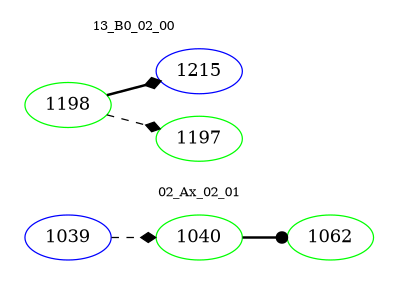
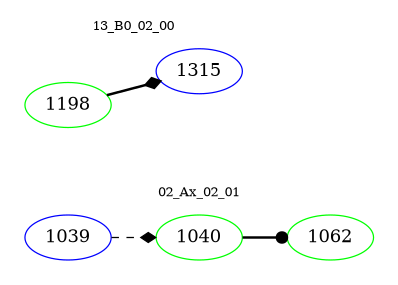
node "1215": label "1215" -> "1315"
node "1197": removed
